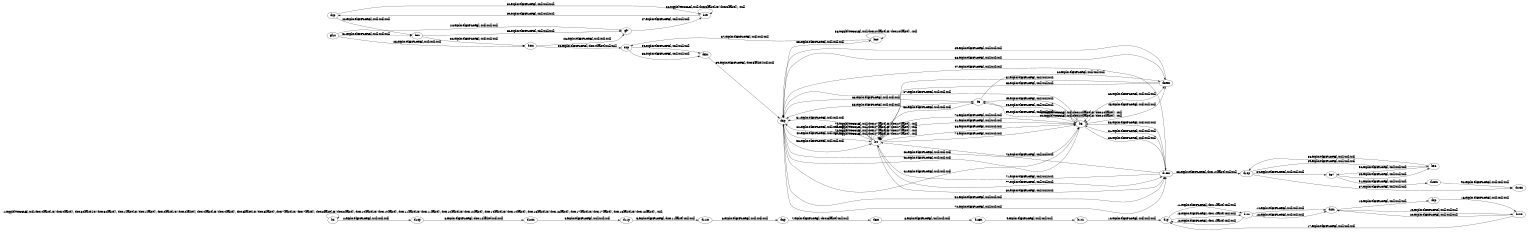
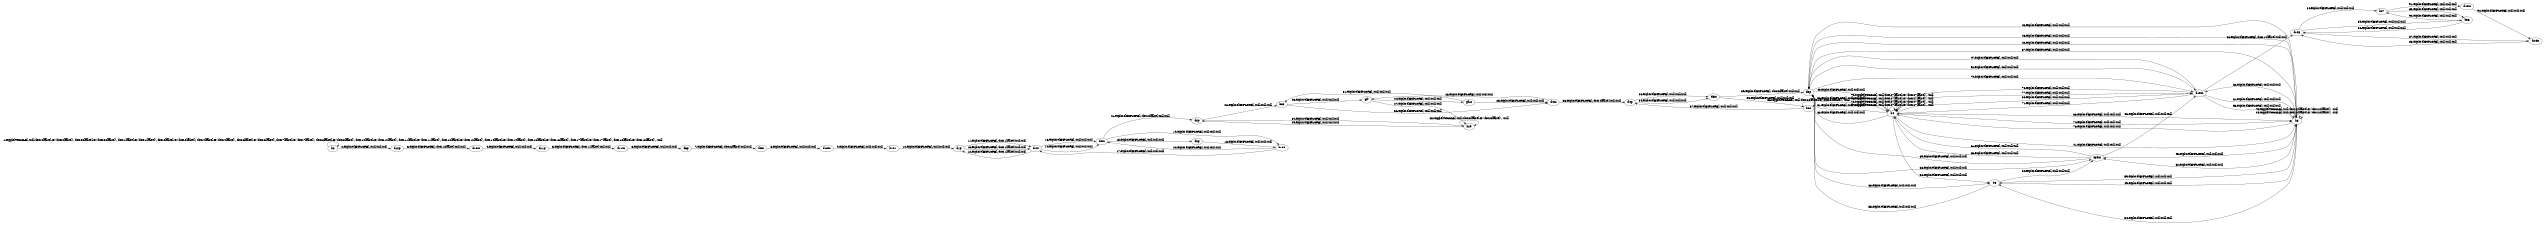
edge "gf10" -> "gf7": reversed
edge "d24m" -> "d10p": added, label "88-explore[EXPLORE];/null/null/null"
edge "d5p" -> "b60": now "d5m" -> "b60"
edge "d2m" -> "d2p": added, label "21-explore[EXPLORE];/door2[false]/null/null"
edge "d39m" -> "d10m": added, label "46-explore[EXPLORE];/null/null/null"
edge "b108" -> "d1p": now "b108" -> "d1m"
